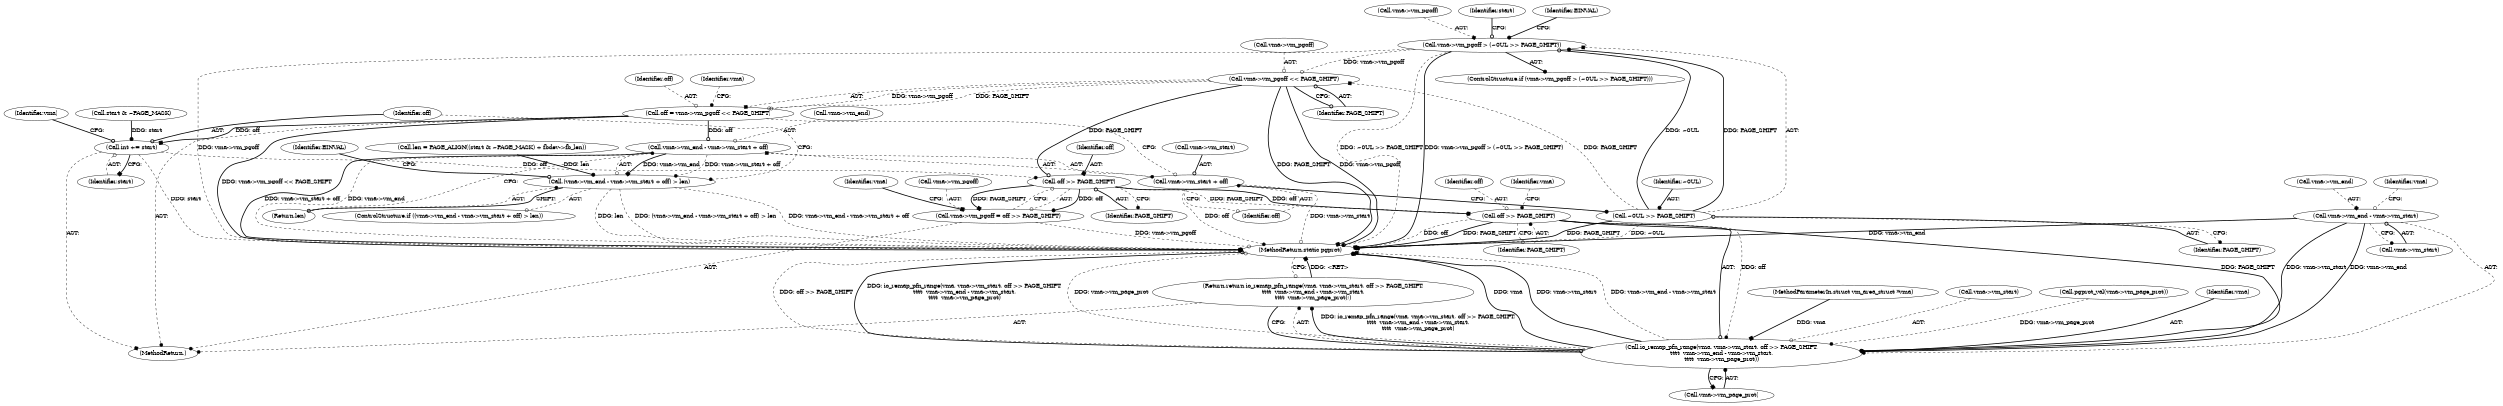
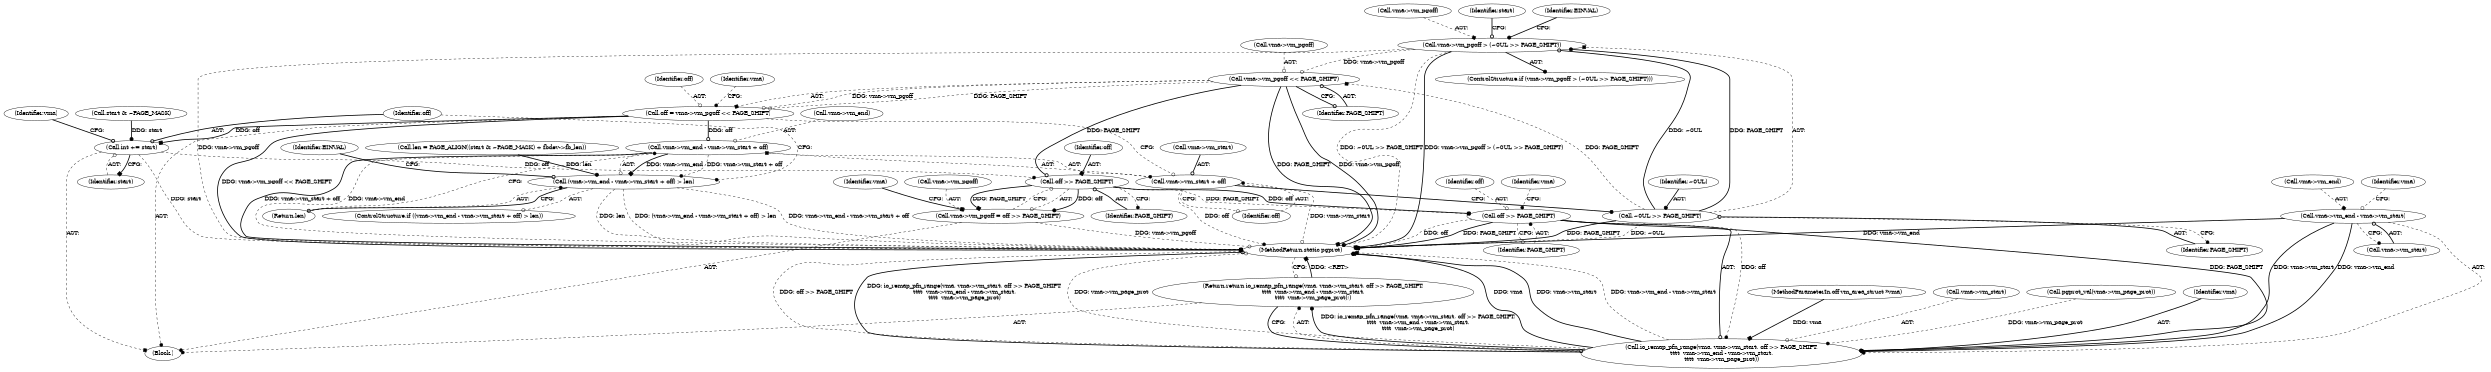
edge "(Call,(vma->vm_end - vma->vm_start + off) > len)" -> "(Return,len)": label "SHIFT: " -> "CFG: "
node "(MethodParameterIn,struct vm_area_struct *vma)": label "(MethodParameterIn,struct vm_area_struct *vma)" -> "(MethodParameterIn,off vm_area_struct *vma)"
node "(MethodReturn,)": label "(MethodReturn,)" -> "(Block,)"
node "(Call,vma->vm_page_prot)": removed
